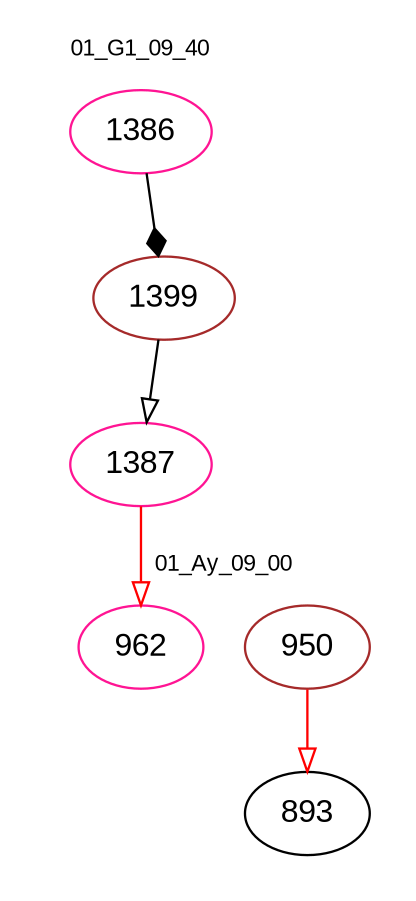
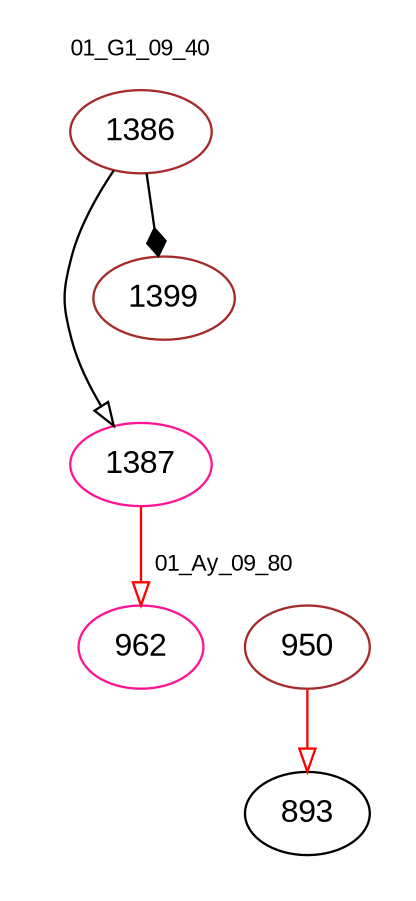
node "1386": color deeppink -> brown
edge "1399" -> "1387": now "1386" -> "1387"
cluster "01_Ay_09_00": label "01_Ay_09_00" -> "01_Ay_09_80"
